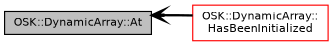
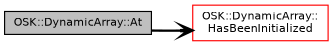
edge "OSK::DynamicArray:: HasBeenInitialized" -> "OSK::DynamicArray::At": reversed
